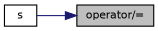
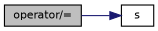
edge "s" -> "operator/=": reversed
